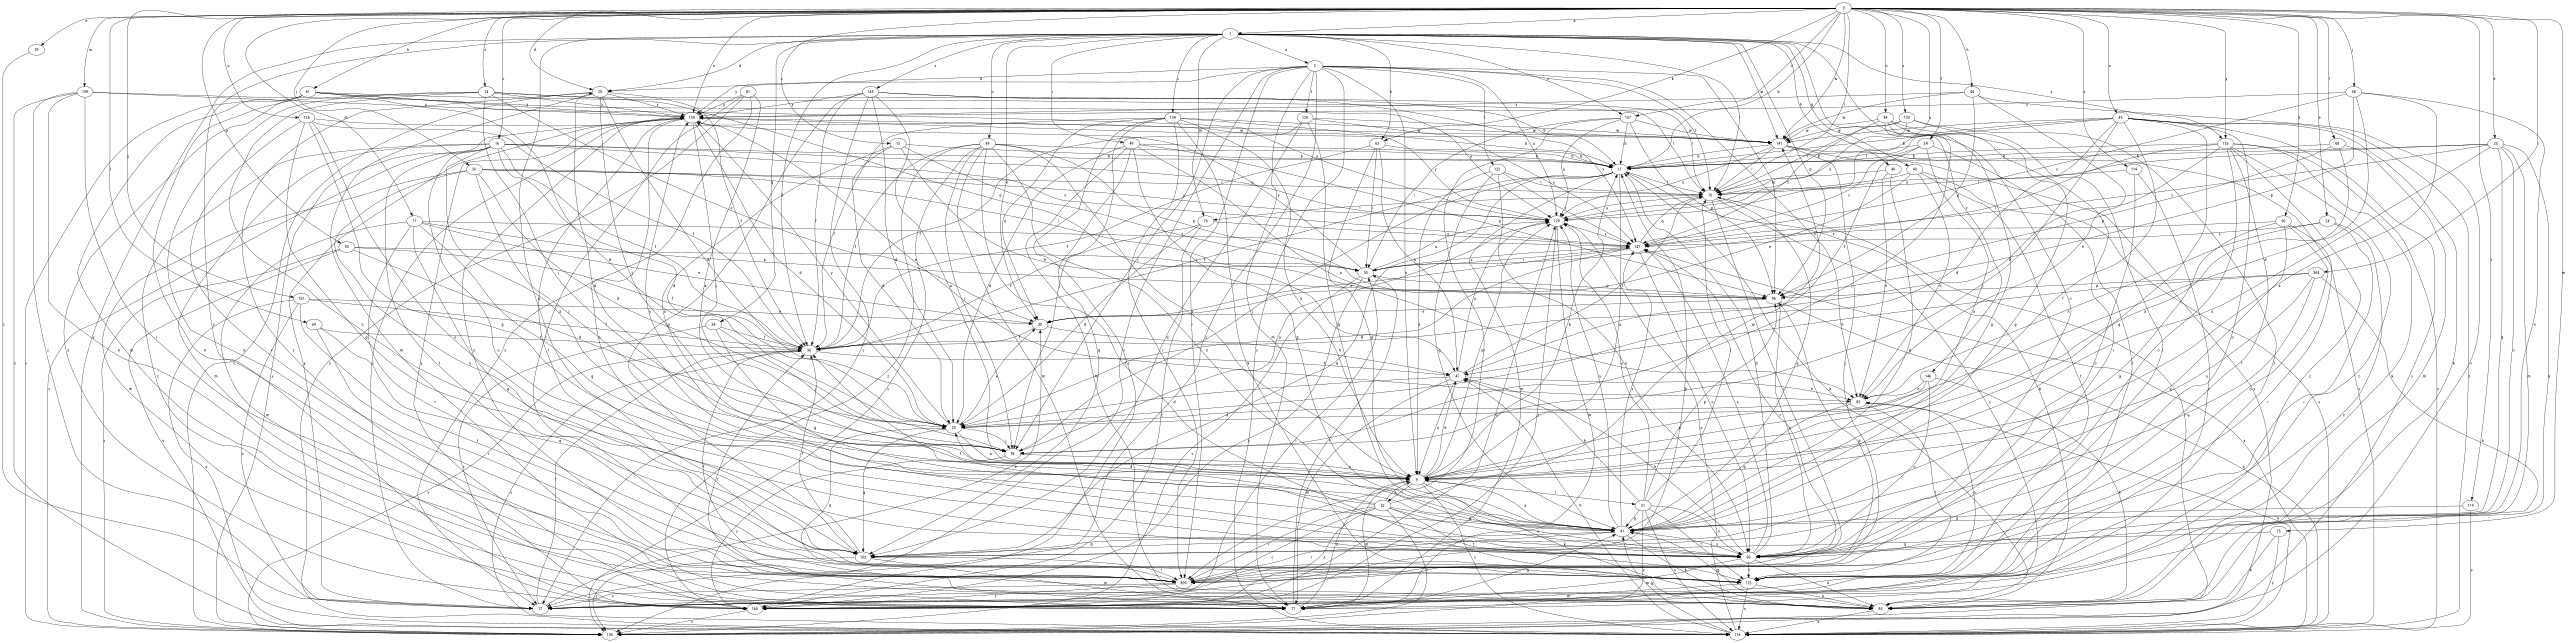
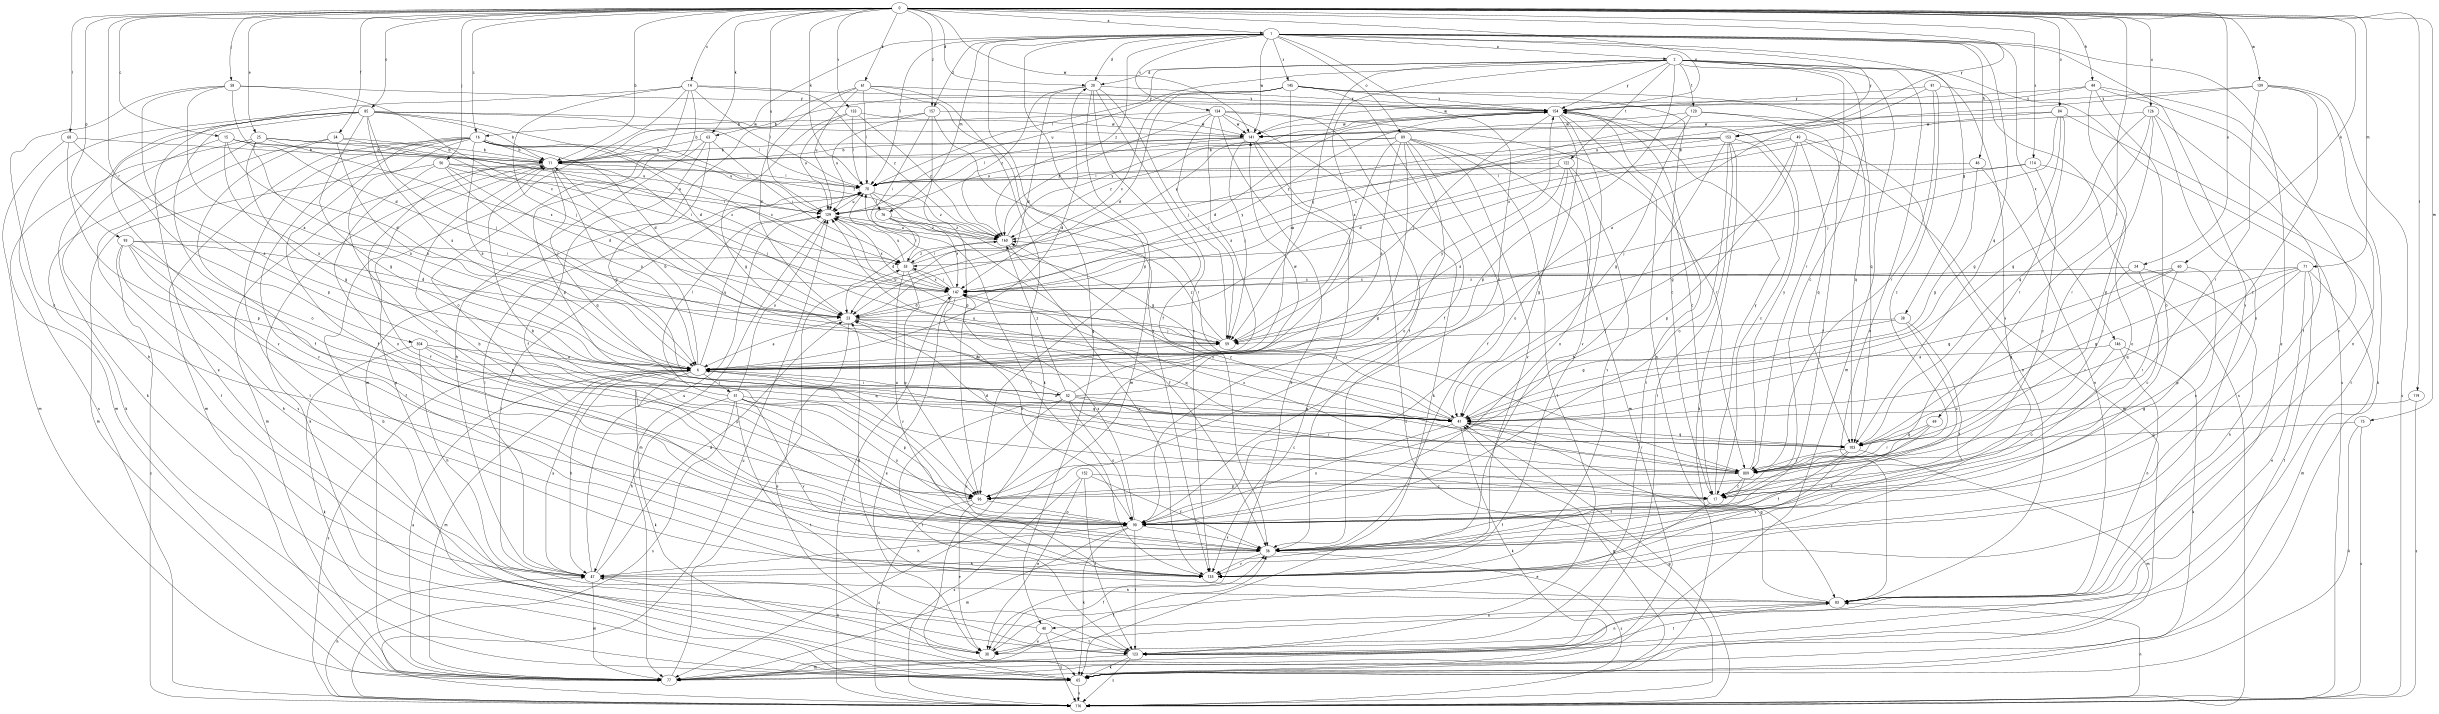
edge "0" -> "152": removed, label "y"
node "29": removed
edge "1" -> "49": removed, label "i"
edge "1" -> "36": removed, label "f"
edge "129" -> "154": removed, label "y"
edge "157" -> "11": now "157" -> "16"
edge "147" -> "70": label "q" -> "l"
edge "114" -> "59": added, label "j"
edge "40" -> "83": reversed
edge "85" -> "6": label "f" -> "a"
edge "14" -> "65": label "k" -> "p"
edge "93" -> "96": added, label "p"
edge "93" -> "47": added, label "h"
edge "141" -> "809": now "141" -> "59"
edge "122" -> "135": added, label "v"
edge "25" -> "90": now "44" -> "90"
edge "70" -> "809": removed, label "r"
edge "77" -> "41": removed, label "g"
edge "153" -> "116": removed, label "s"
